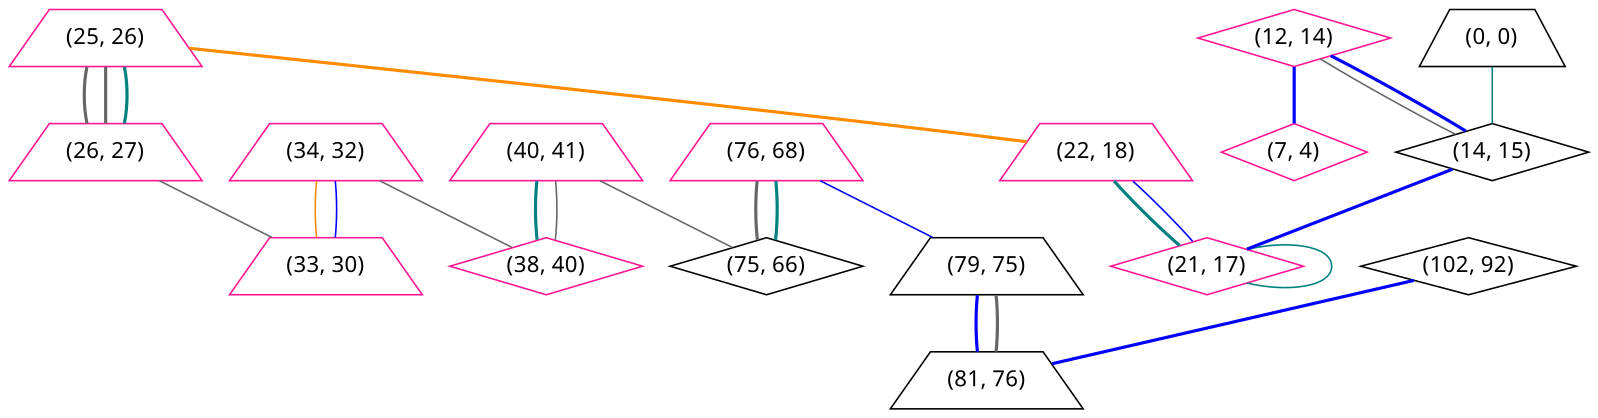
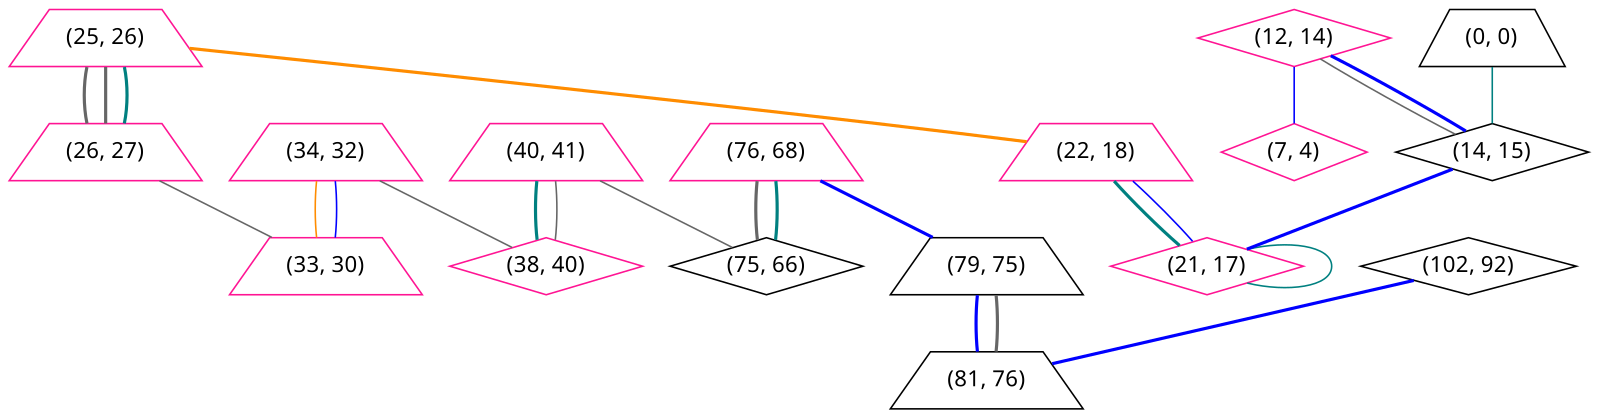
edge "(12, 14)" -- "(7, 4)": style bold -> solid
edge "(76, 68)" -- "(79, 75)": style solid -> bold
